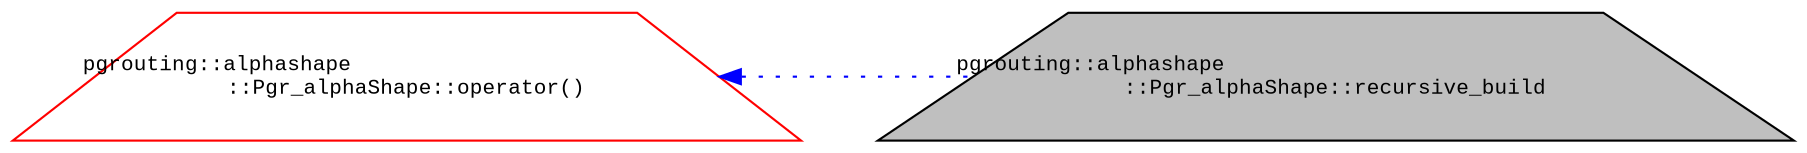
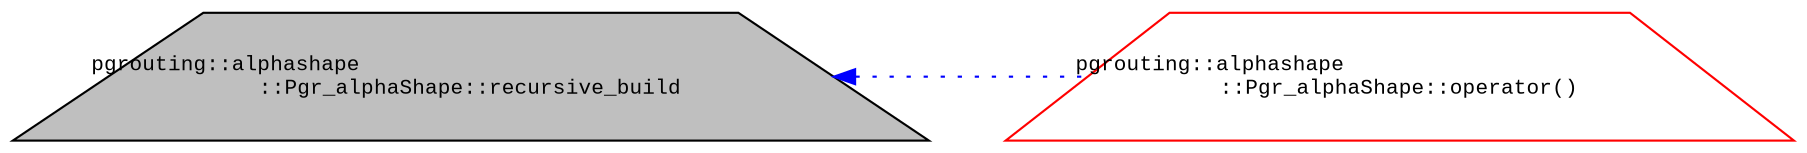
edge "pgrouting::alphashape ::Pgr_alphaShape::recursive_build" -> "pgrouting::alphashape ::Pgr_alphaShape::operator()": reversed
